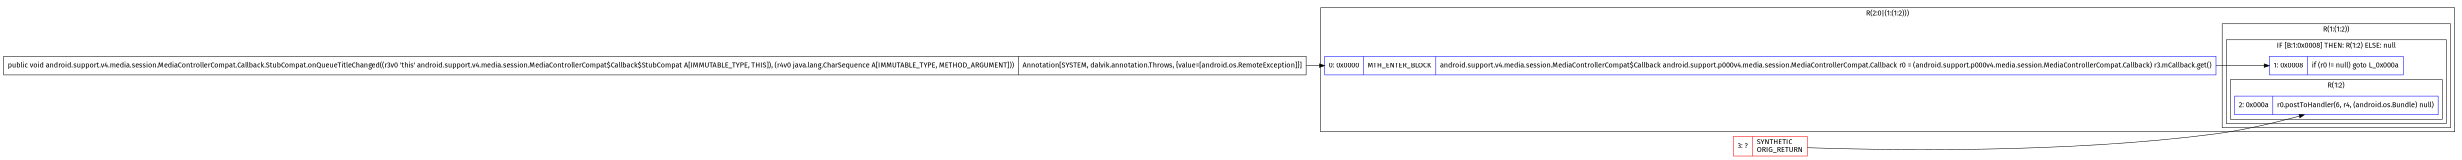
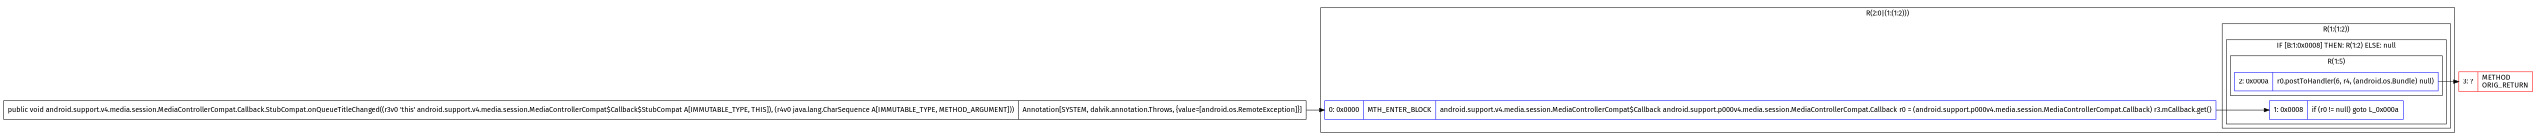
cluster "R(1:2)": label "R(1:2)" -> "R(1:5)"
node "3: ?": text "SYNTHETIC" -> "METHOD"
edge "3: ?" -> "2: 0x000a": reversed
